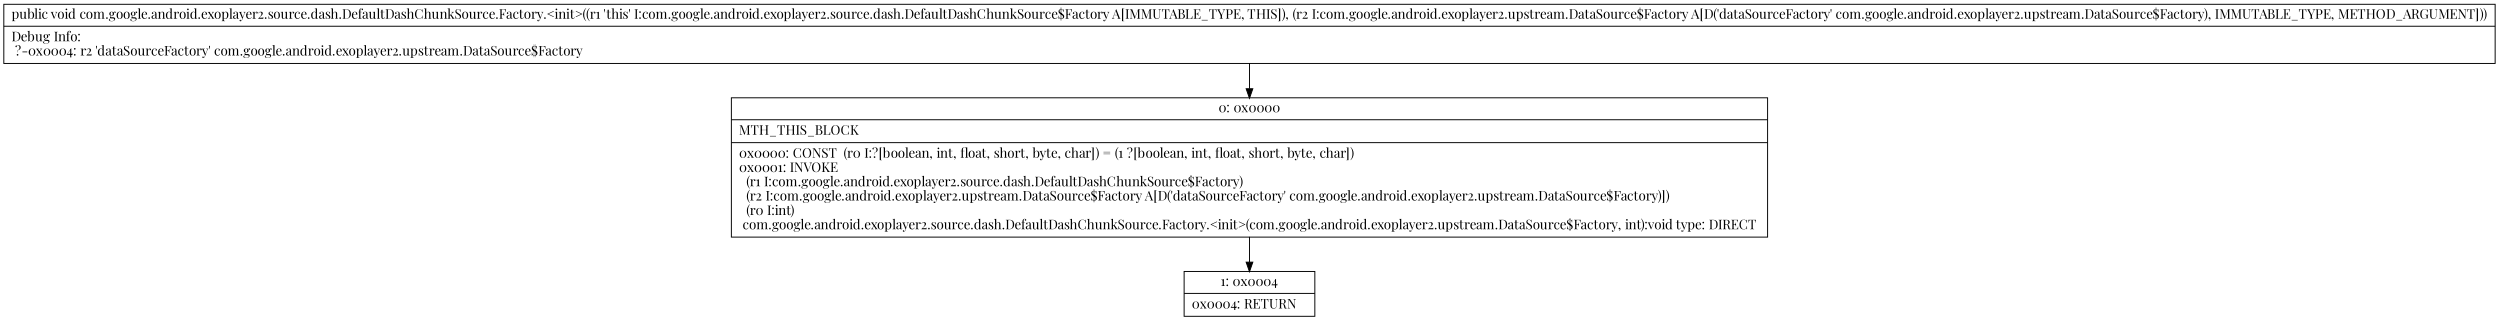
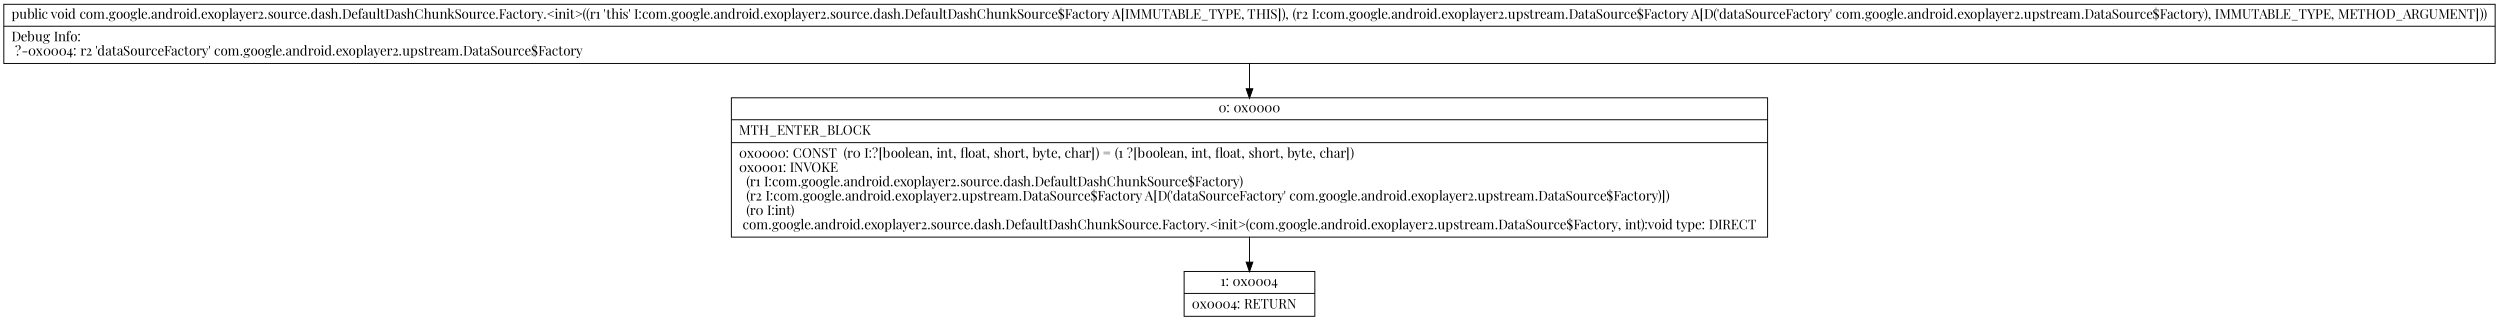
node "0: 0x0000": text "MTH_THIS_BLOCK" -> "MTH_ENTER_BLOCK"
